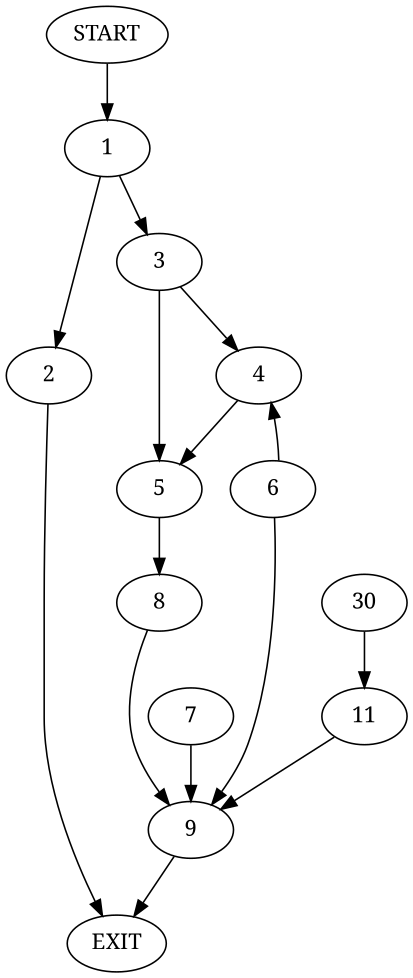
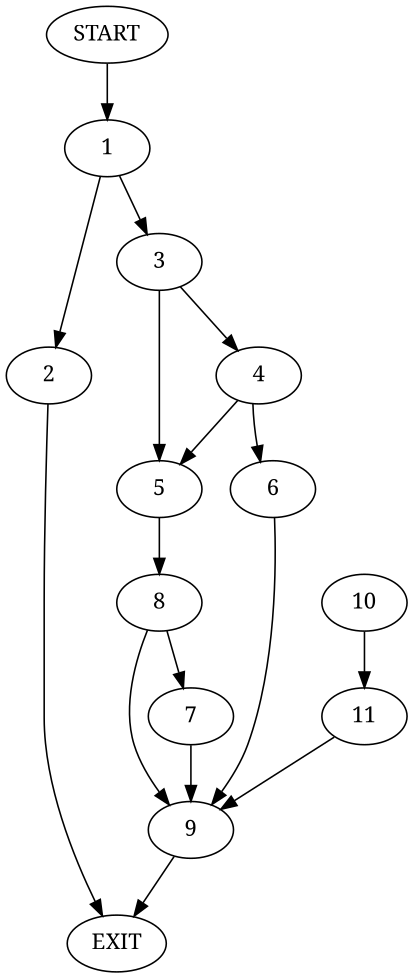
edge "6" -> "4": reversed
node "30": label "30" -> "10"
edge "8" -> "7": added
